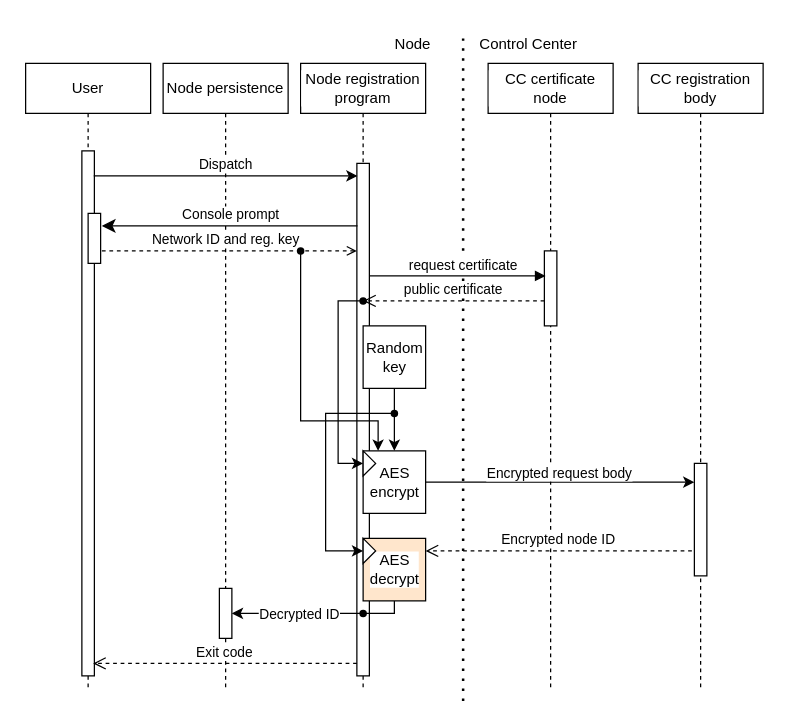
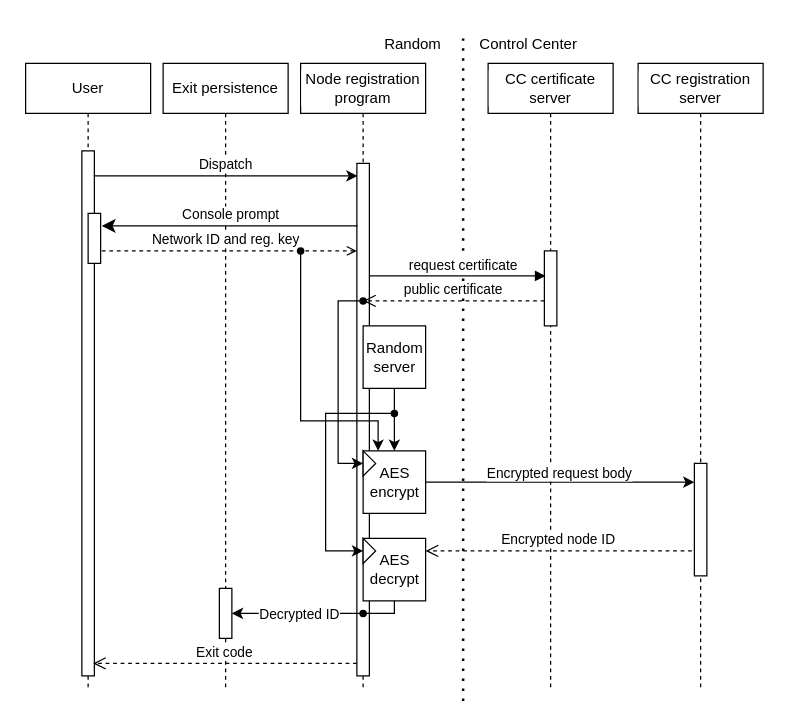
node "Node": label "Node" -> "Random"
node "Node persistence": label "Node persistence" -> "Exit persistence"
node "CC certificate node": label "CC certificate node" -> "CC certificate server"
node "CC registration body": label "CC registration body" -> "CC registration server"
node "Random key": label "Random key" -> "Random server"
node "AES decrypt": fillcolor #ffe6cc -> #ffffff
